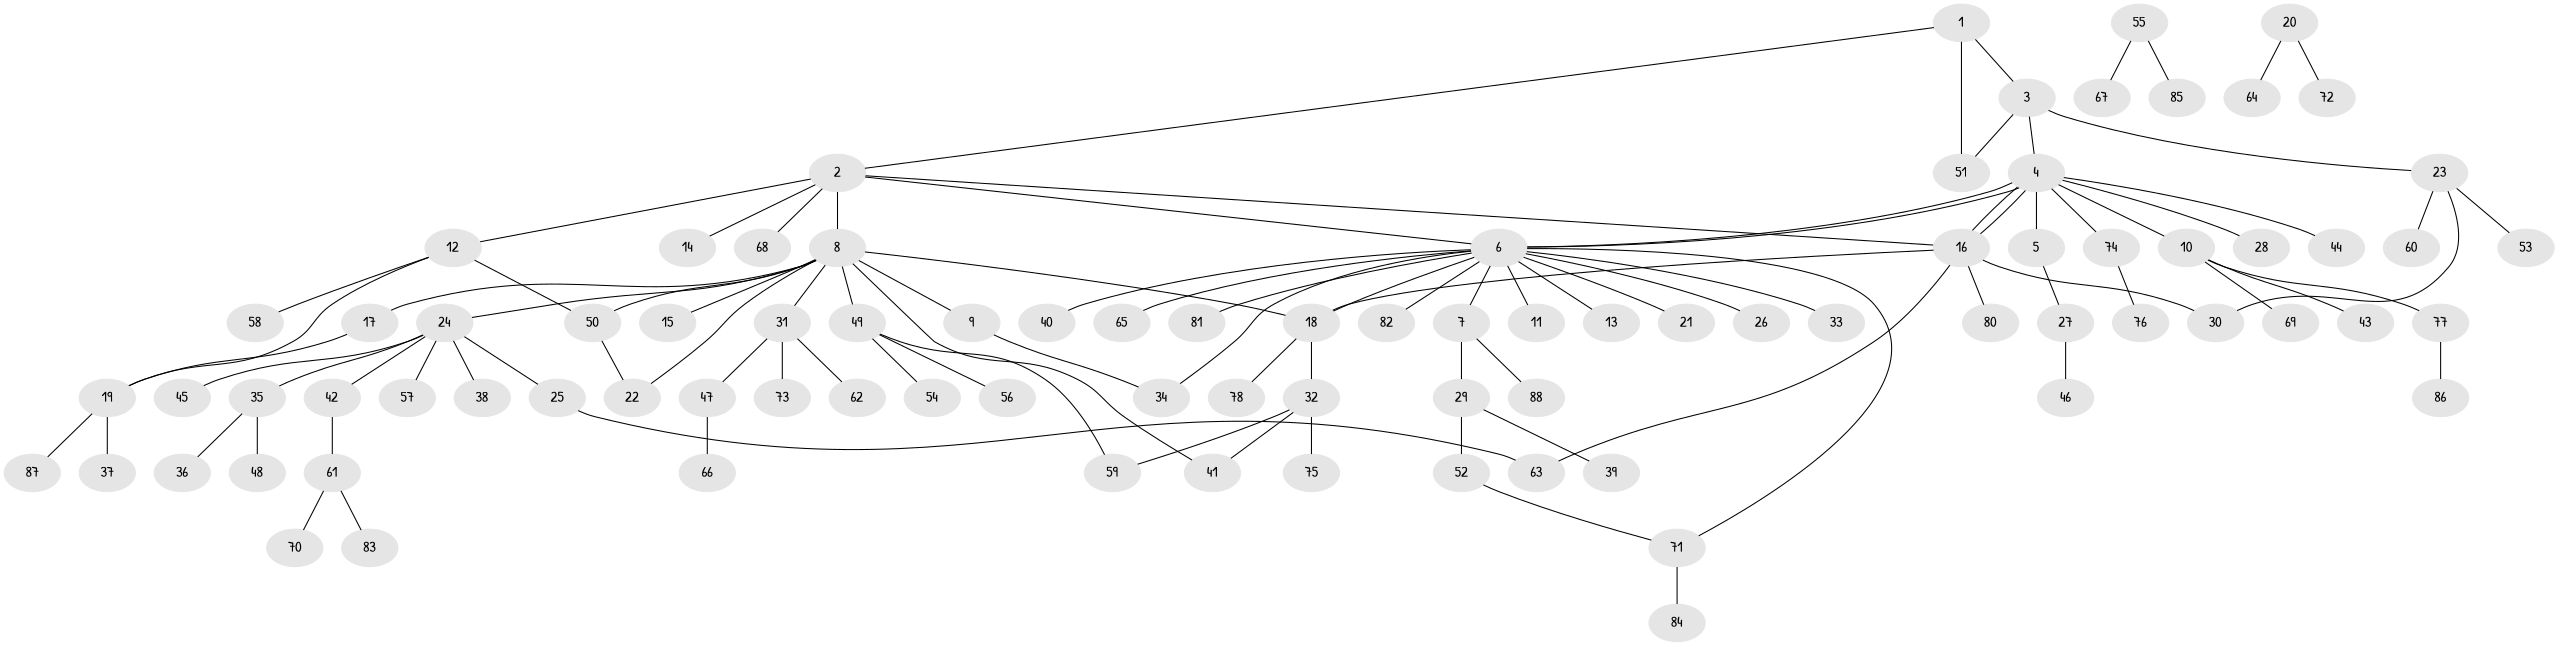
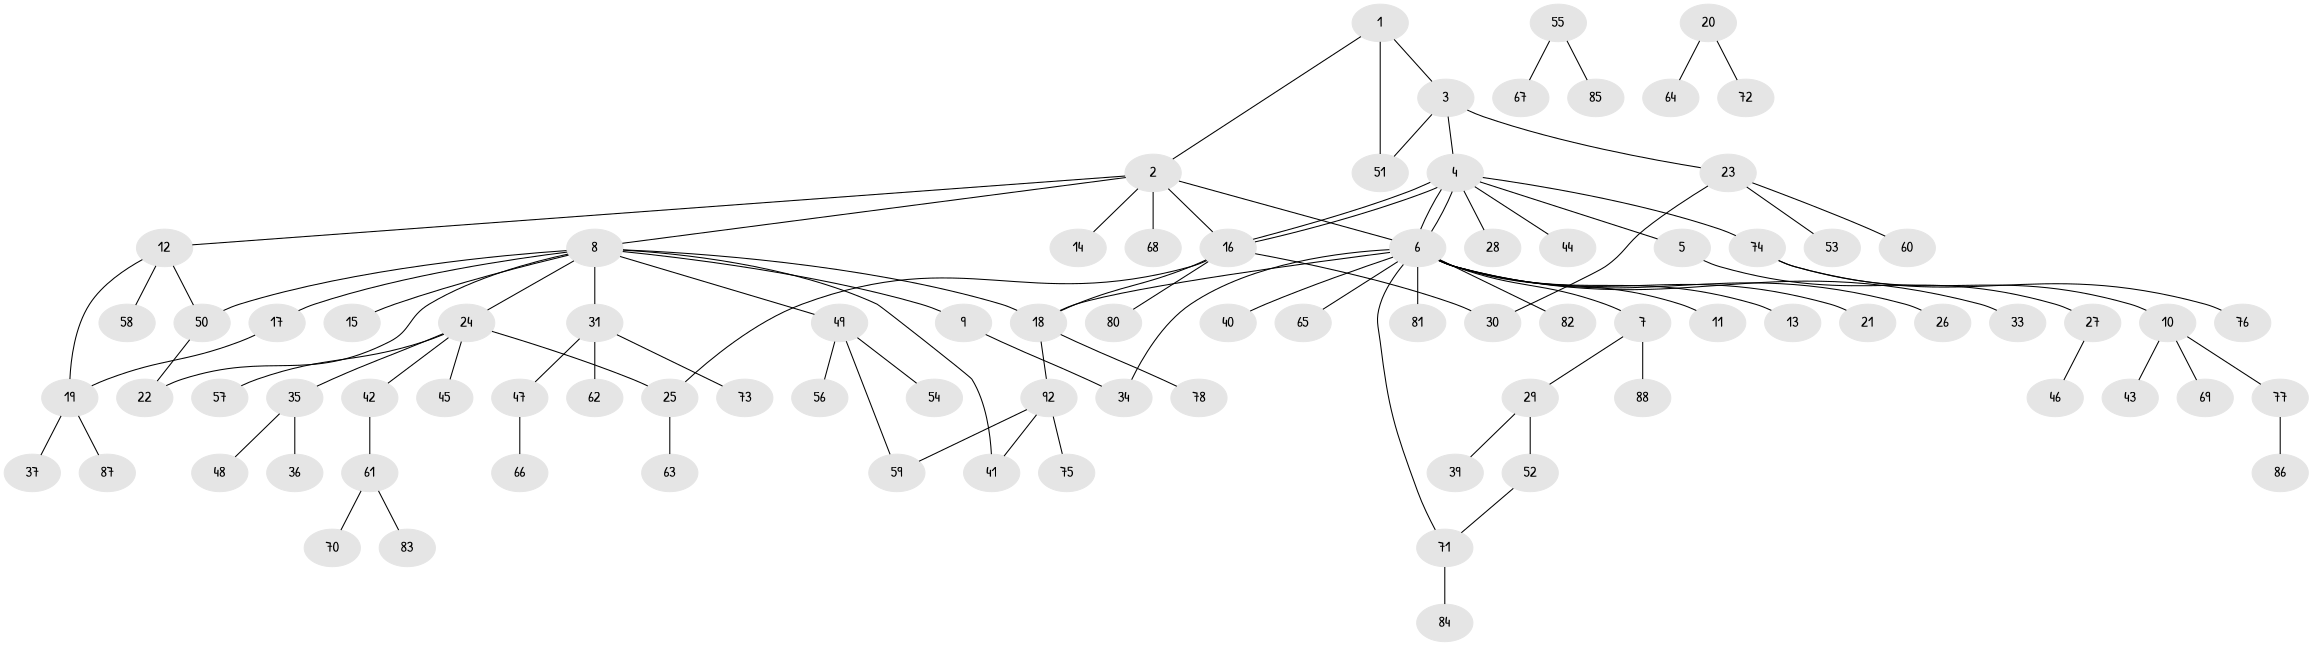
edge "4" -- "10": now "74" -- "10"
edge "16" -- "63": now "16" -- "25"
node "38": removed
node "32": label "32" -> "92"
